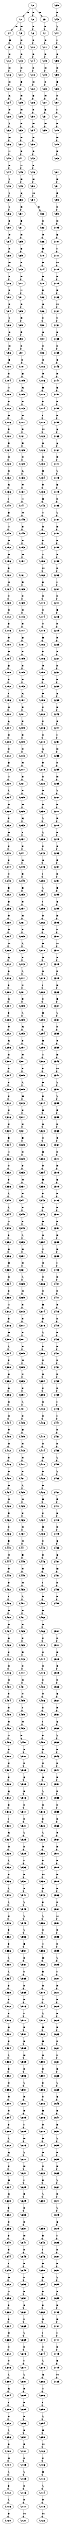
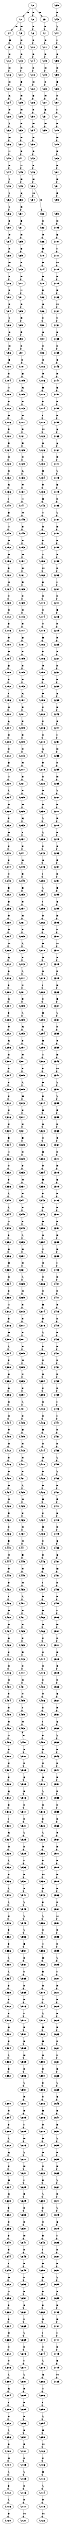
edge "S83" -> "S87": added, label "D"
edge "S54" -> "S58": now "S50" -> "S58"
edge "S95" -> "S99": removed, label "A"
edge "S157" -> "S161": added, label "N"
edge "S406" -> "S410": added, label "E"
edge "S463" -> "S467": added, label "A"
node "S503": added
edge "S493" -> "S497": reversed
node "S596": removed
node "S634": added
